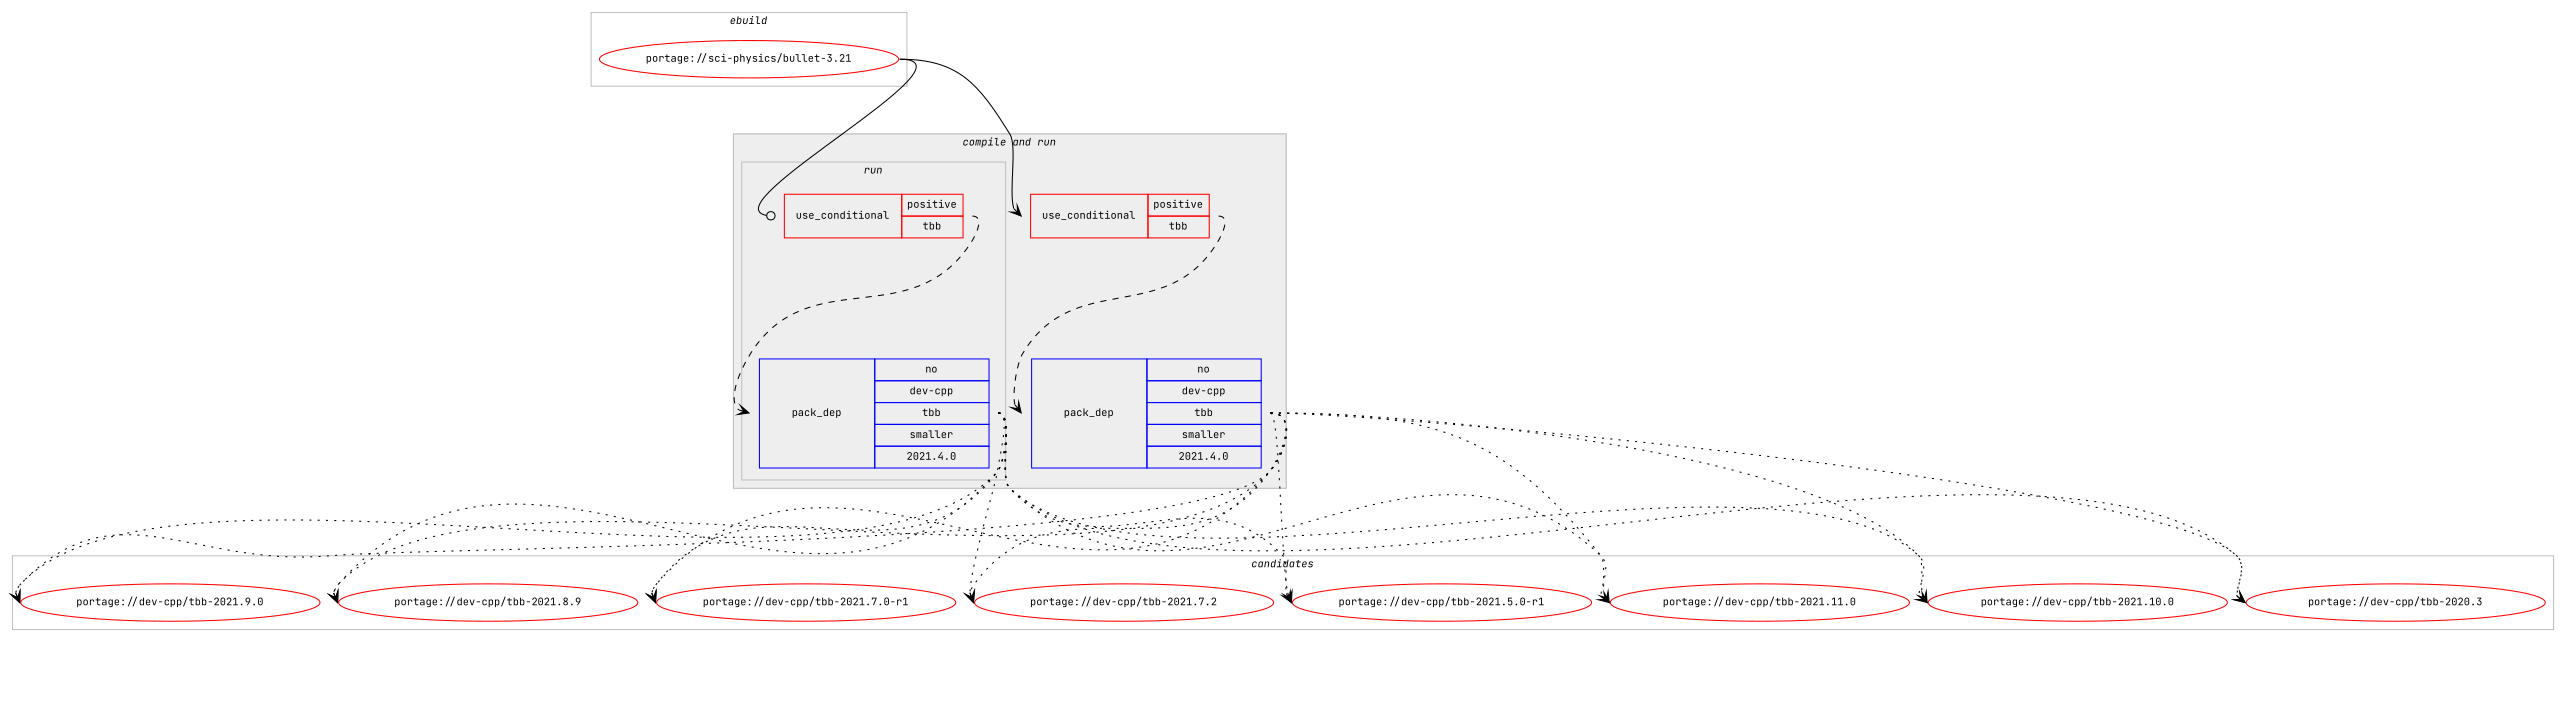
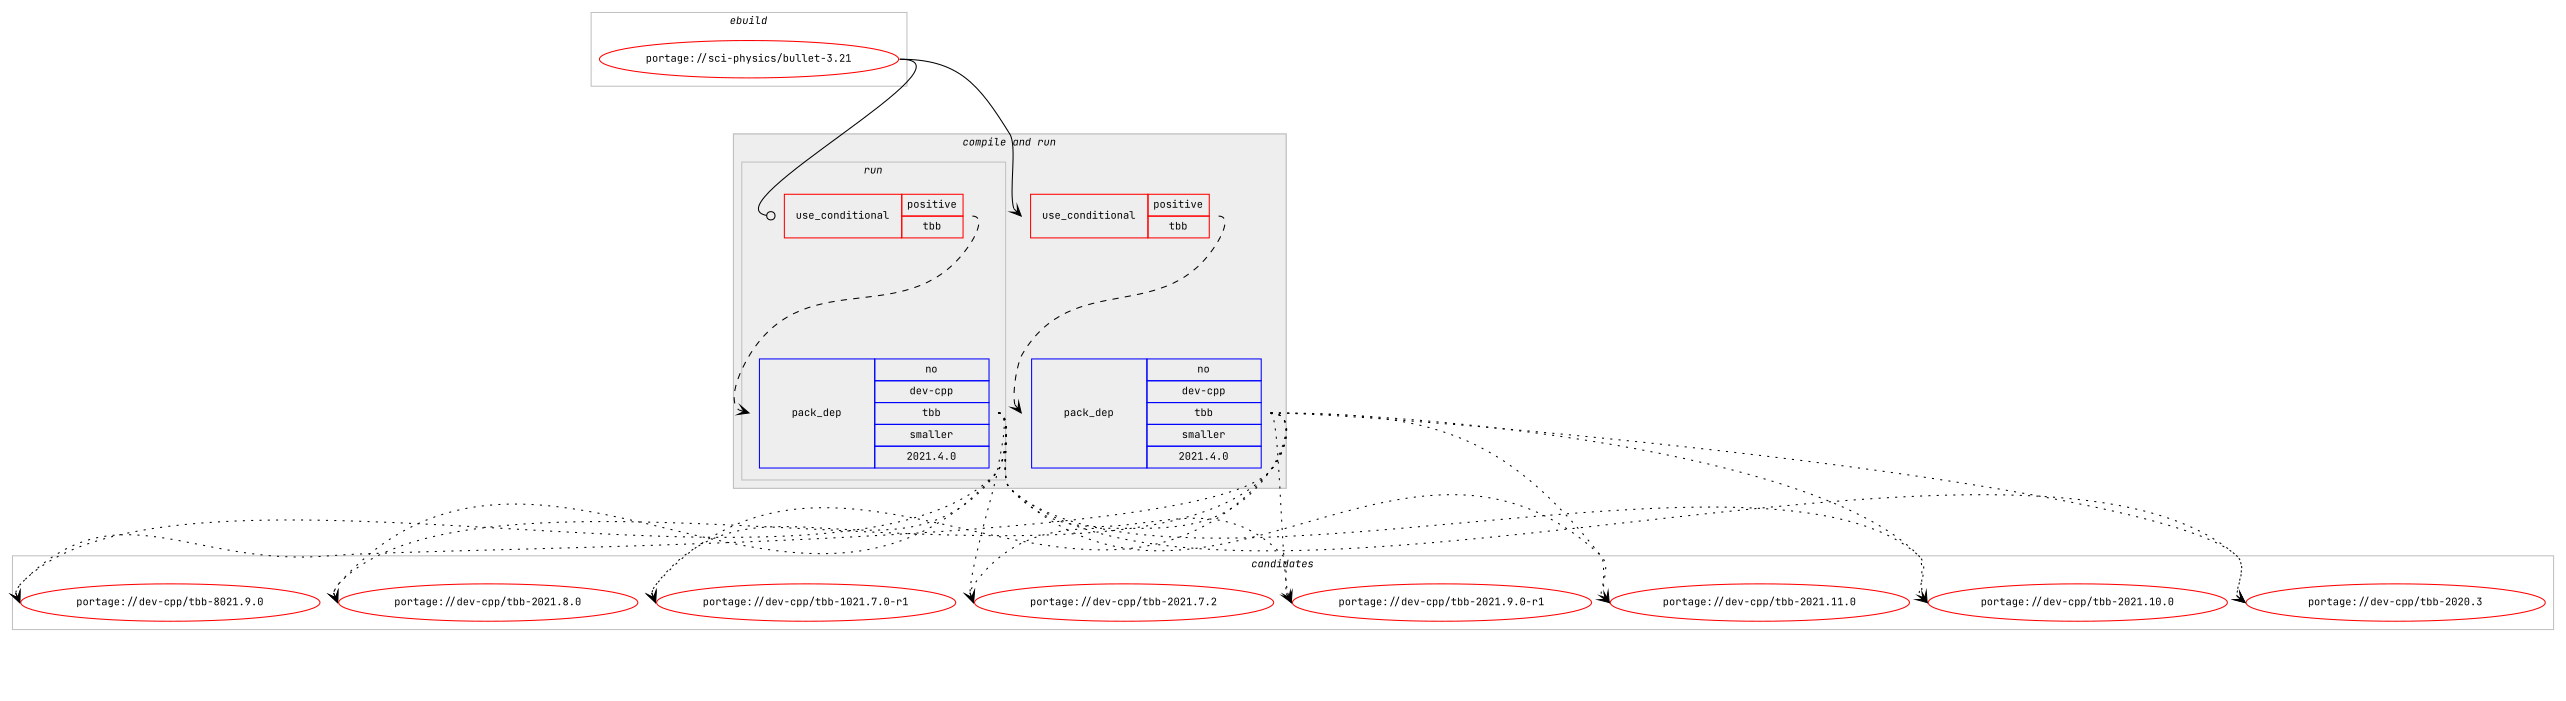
node "portage://dev-cpp/tbb-2021.9.0": label "portage://dev-cpp/tbb-2021.9.0" -> "portage://dev-cpp/tbb-8021.9.0"
node "portage://dev-cpp/tbb-2021.8.9": label "portage://dev-cpp/tbb-2021.8.9" -> "portage://dev-cpp/tbb-2021.8.0"
node "portage://dev-cpp/tbb-2021.7.0-r1": label "portage://dev-cpp/tbb-2021.7.0-r1" -> "portage://dev-cpp/tbb-1021.7.0-r1"
node "portage://dev-cpp/tbb-2021.5.0-r1": label "portage://dev-cpp/tbb-2021.5.0-r1" -> "portage://dev-cpp/tbb-2021.9.0-r1"
